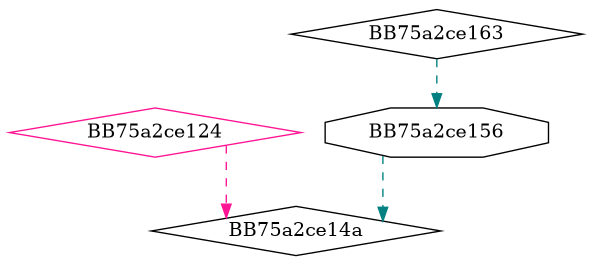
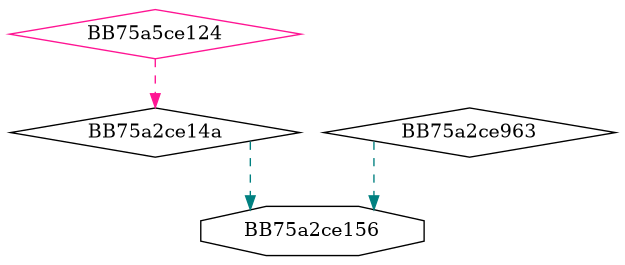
node "BB75a2ce163": label "BB75a2ce163" -> "BB75a2ce963"
node "BB75a2ce124": label "BB75a2ce124" -> "BB75a5ce124"
edge "BB75a2ce156" -> "BB75a2ce14a": reversed
